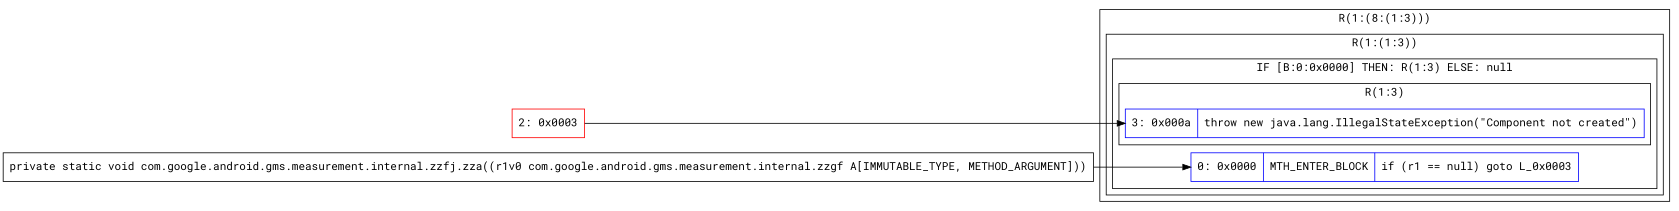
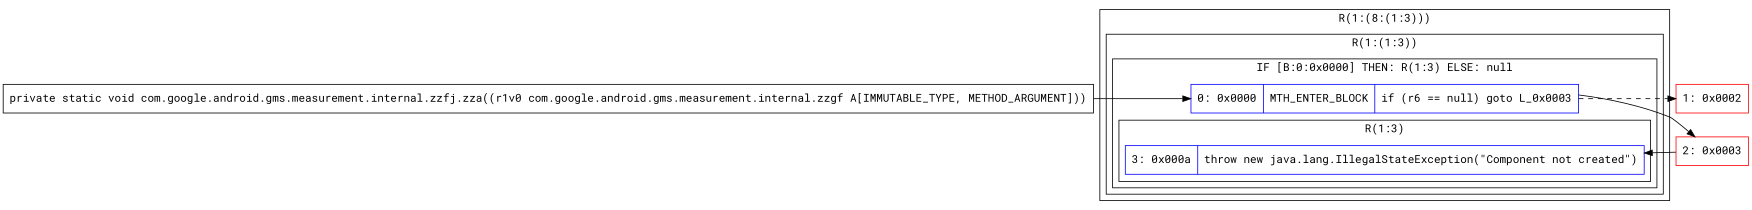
node "1: 0x0002": added
edge "0: 0x0000" -> "2: 0x0003": added
node "0: 0x0000": text "if (r1 == null) goto L_0x0003" -> "if (r6 == null) goto L_0x0003"
